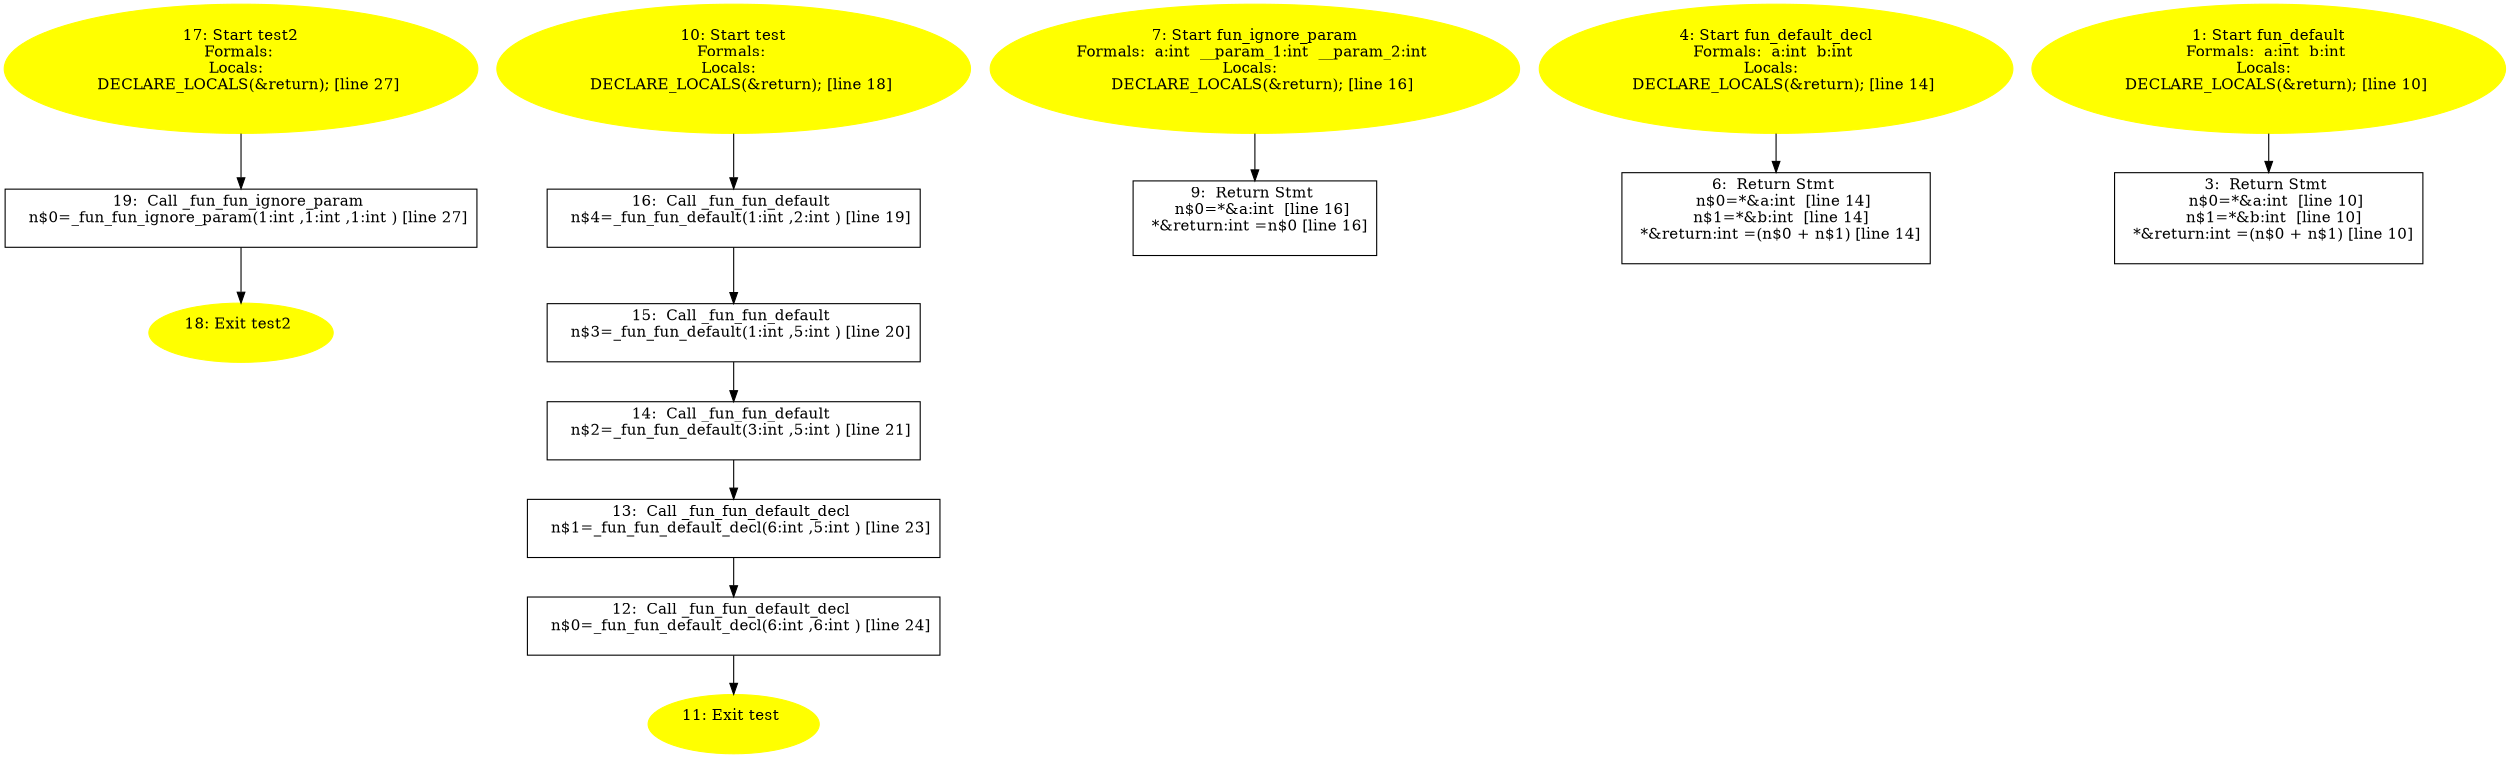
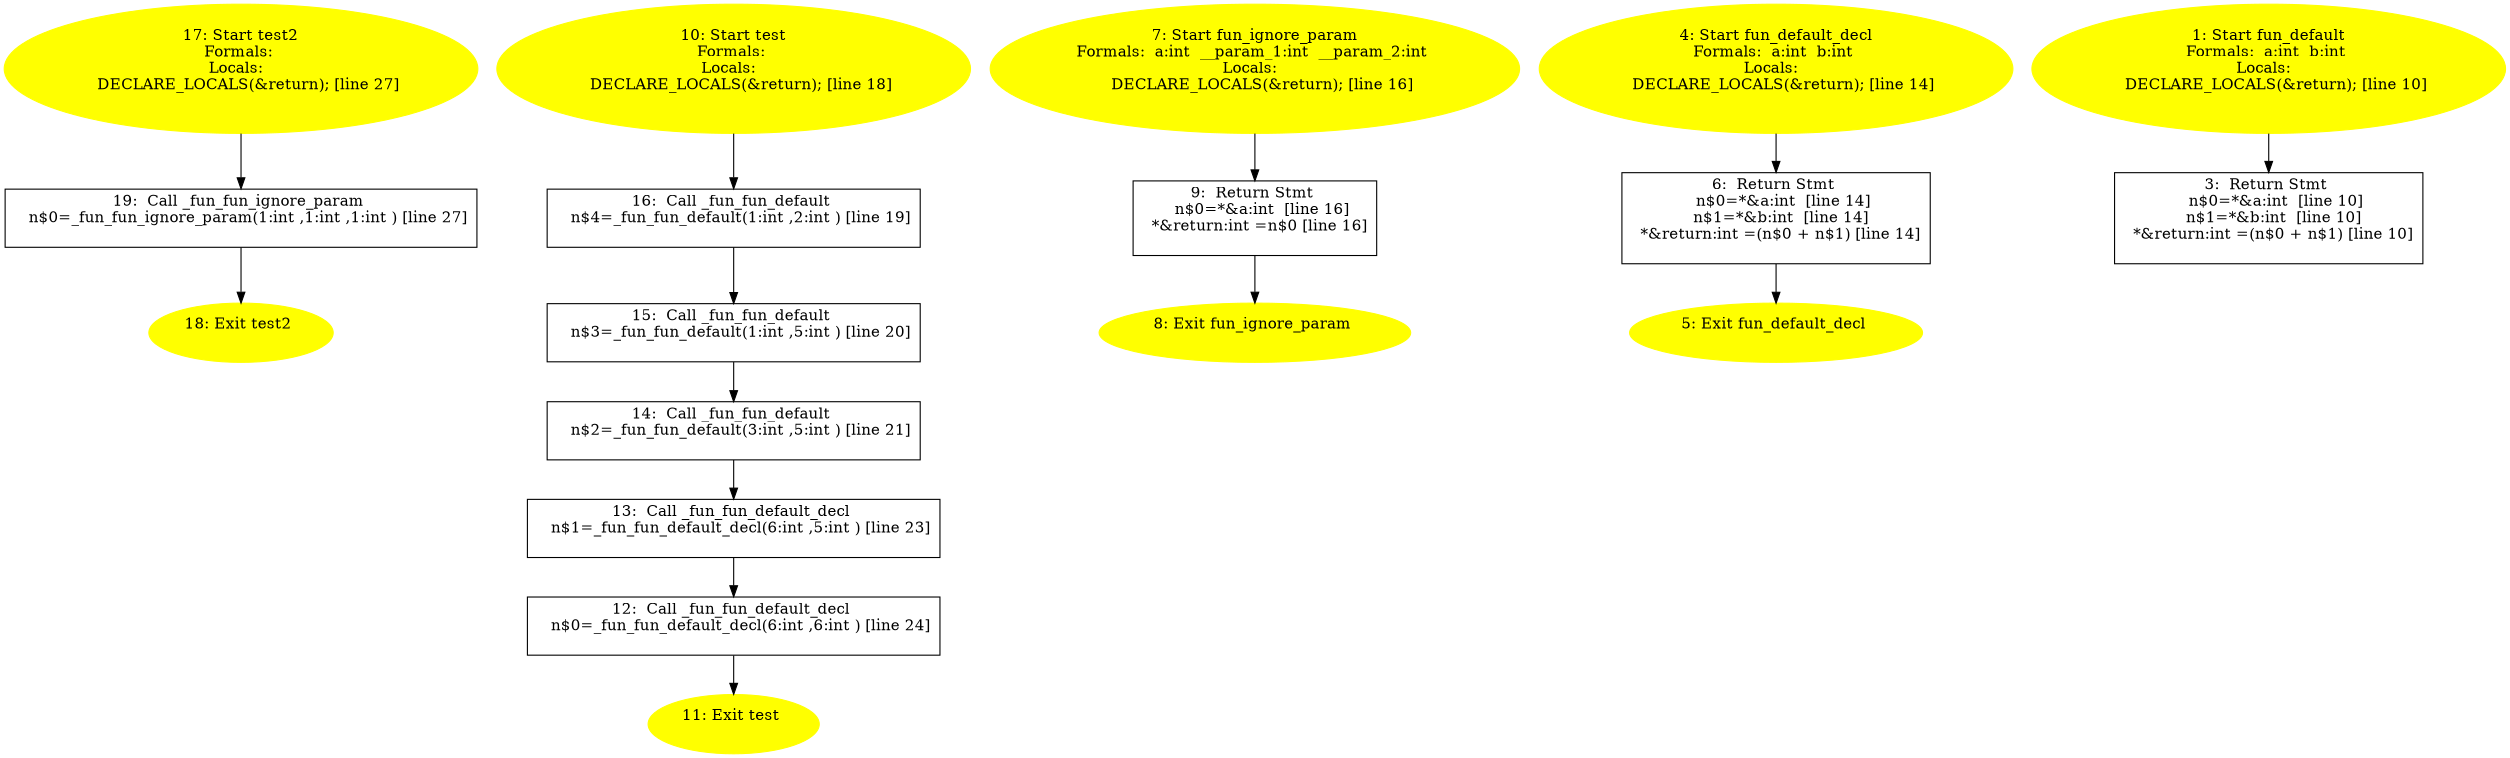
node "8: Exit fun_ignore_param": added
node "5: Exit fun_default_decl": added
